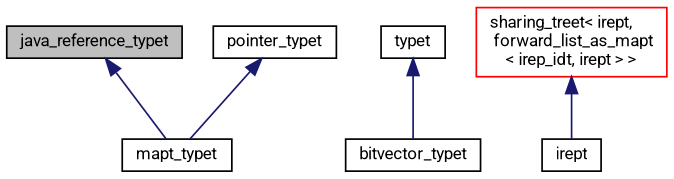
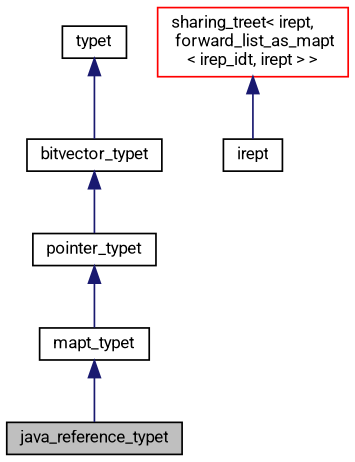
edge "mapt_typet" -> "java_reference_typet": reversed
edge "pointer_typet" -> "bitvector_typet": added
